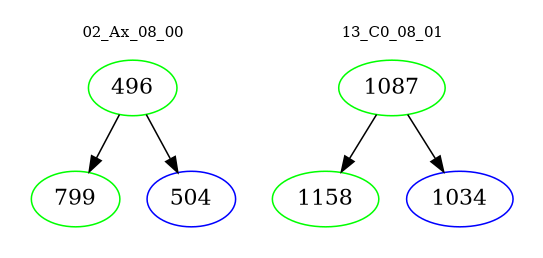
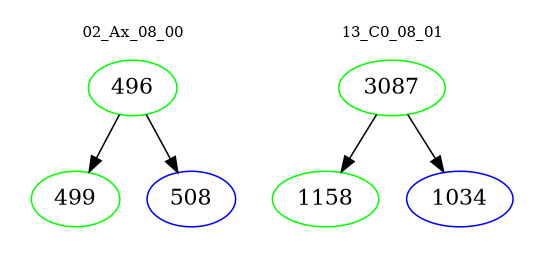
node "1087": label "1087" -> "3087"
node "799": label "799" -> "499"
node "504": label "504" -> "508"
